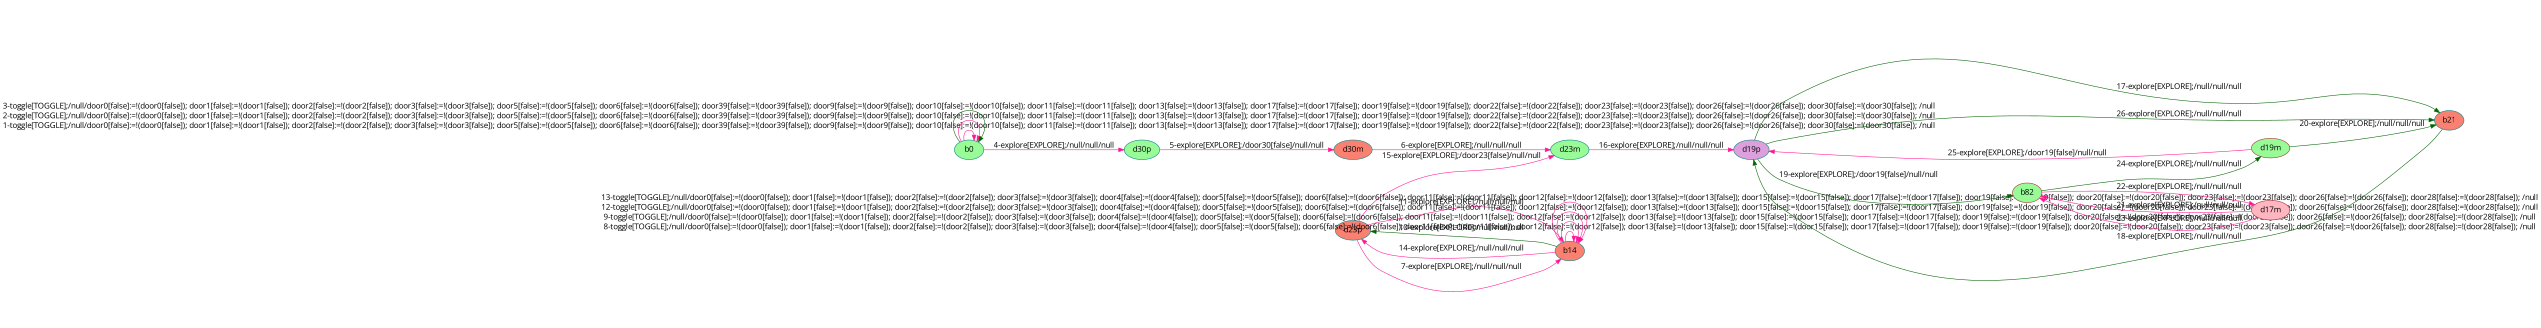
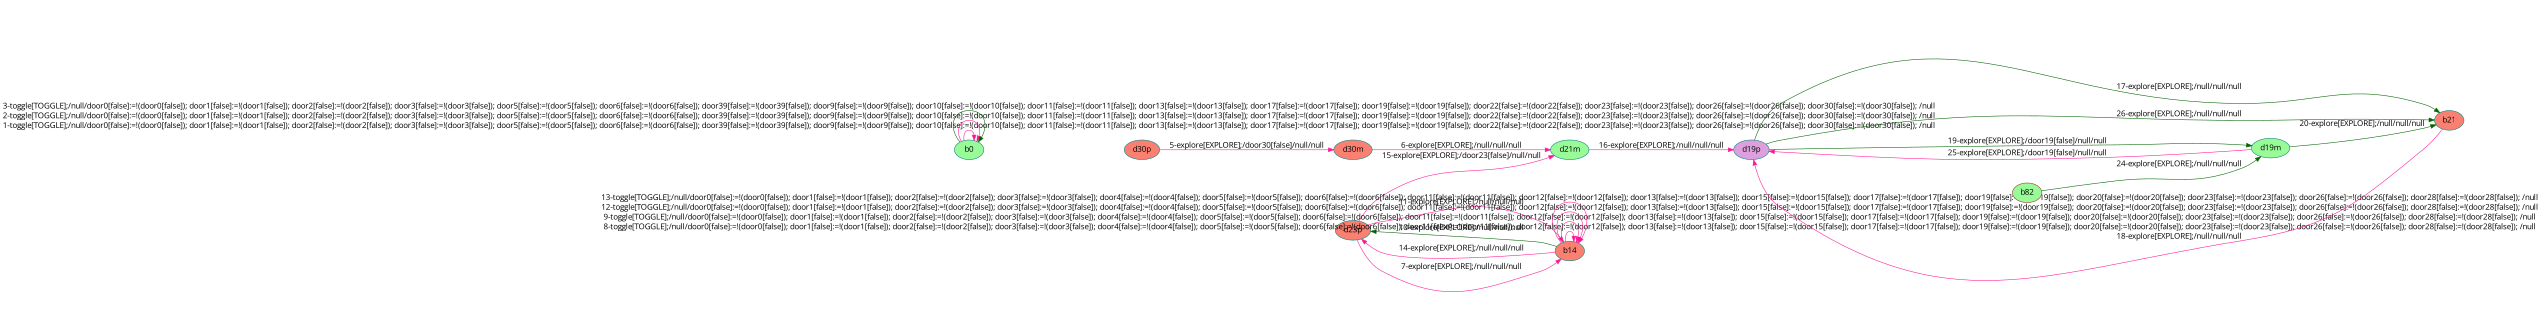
node "d19m": color brown -> teal
edge "b0" -> "d30p": removed, label "4-explore[EXPLORE];/null/null/null"
node "d30p": fillcolor palegreen -> salmon
node "d23m": label "d23m" -> "d21m"
edge "d19p" -> "b82": now "d19p" -> "d19m"
node "d17m": removed
edge "b21" -> "d19p": color darkgreen -> deeppink
